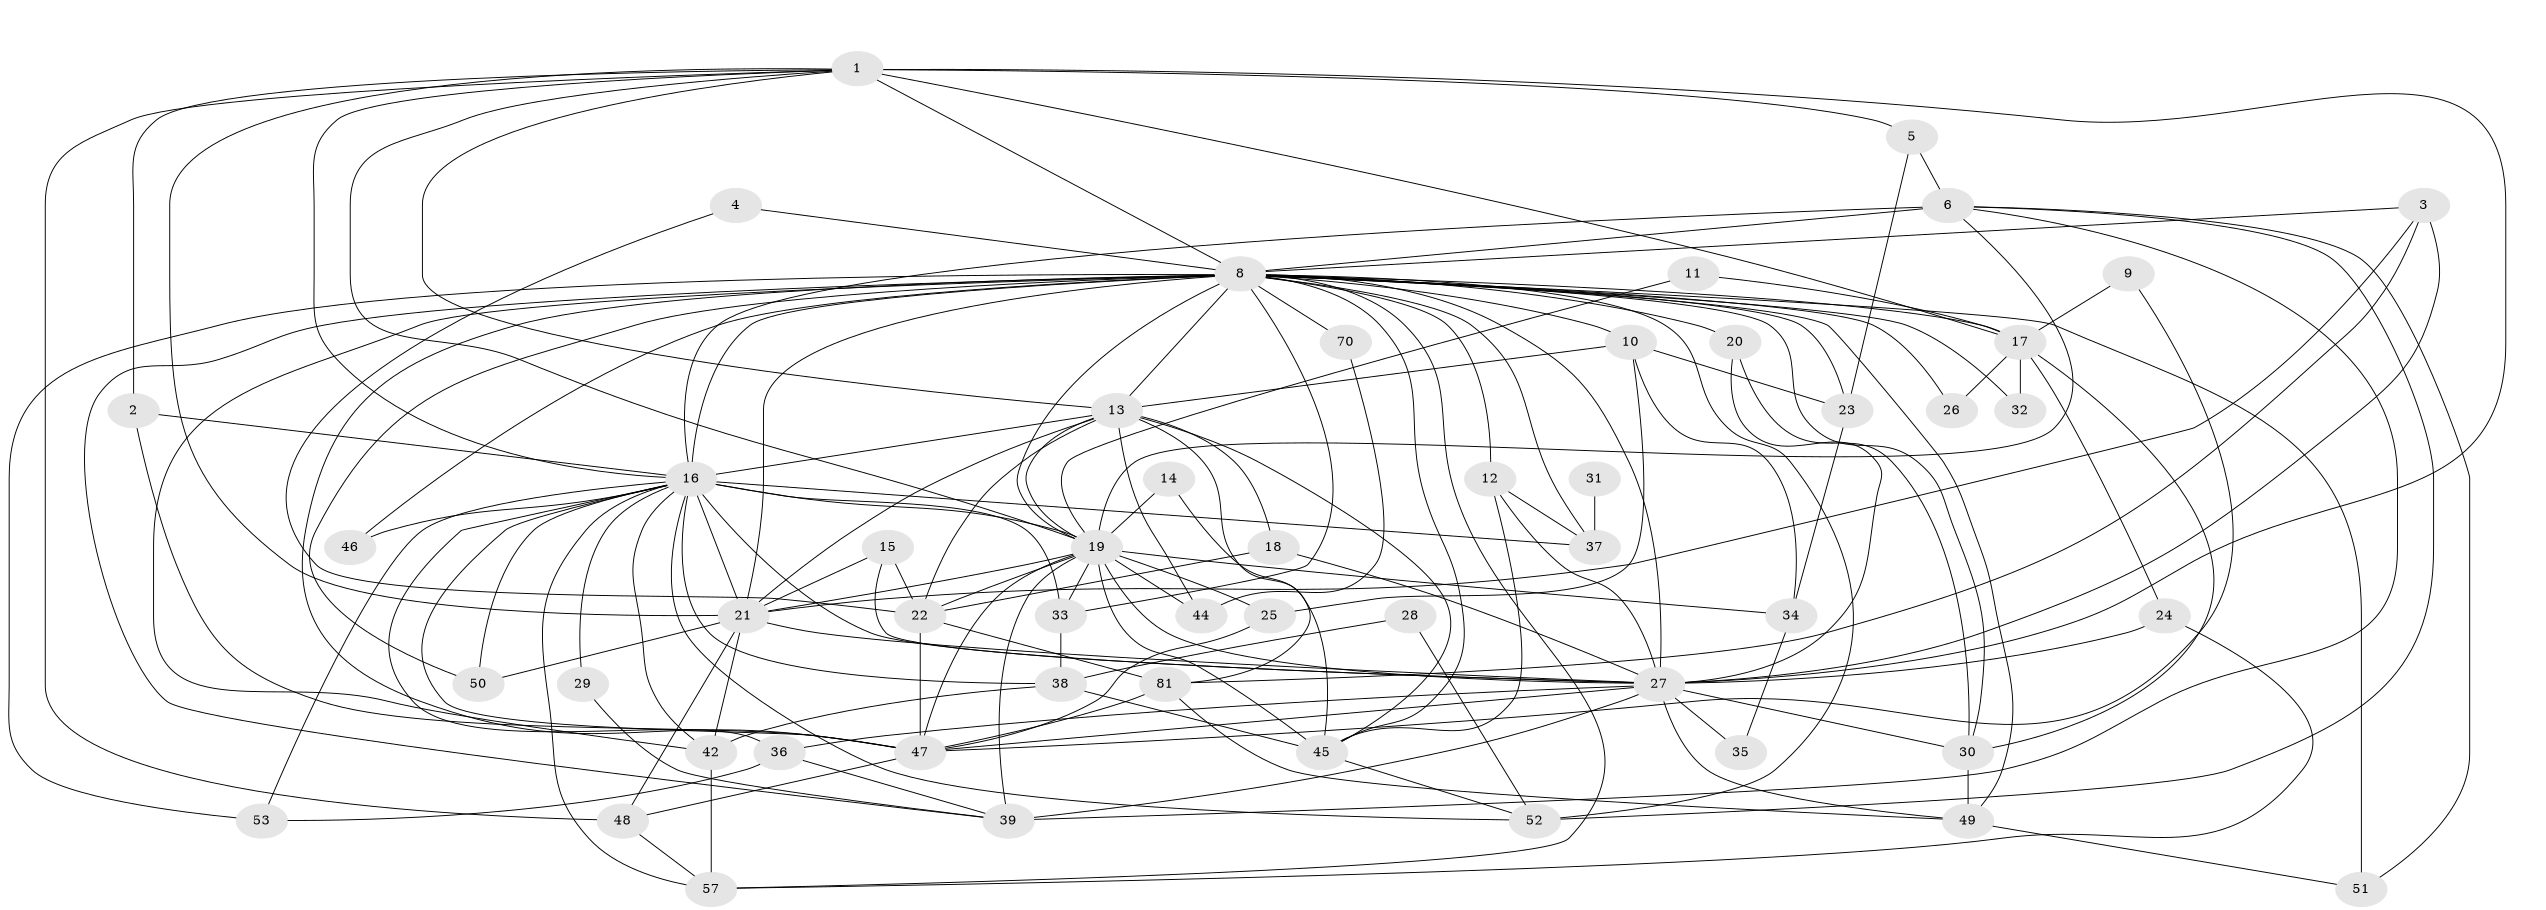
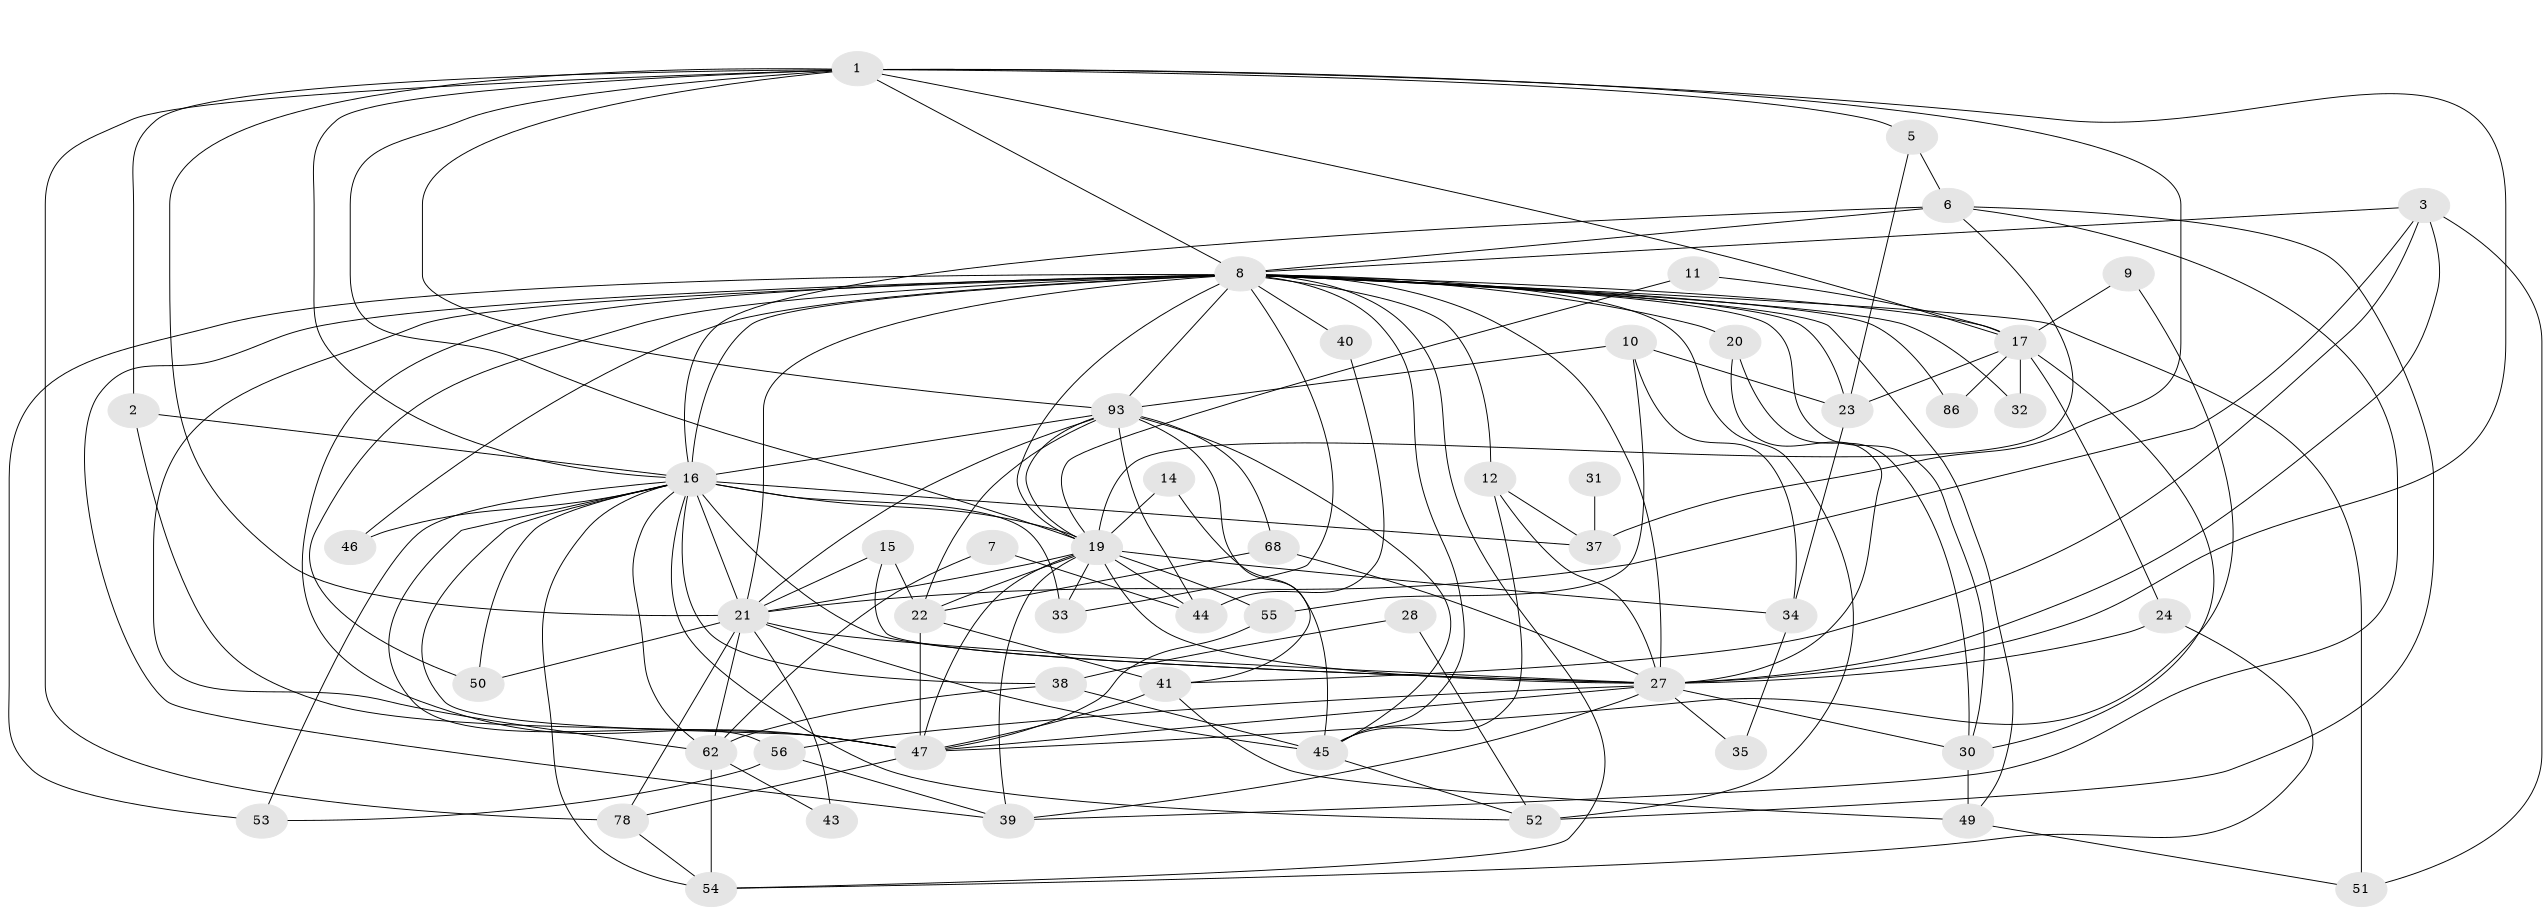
node "4": removed
edge "8" -- "10": removed
edge "8" -- "37": now "1" -- "37"
node "70": label "70" -> "40"
edge "17" -- "23": added
edge "6" -- "51": now "3" -- "51"
node "13": label "13" -> "93"
node "26": label "26" -> "86"
node "7": added
node "18": label "18" -> "68"
node "25": label "25" -> "55"
edge "33" -- "38": removed
edge "19" -- "45": now "21" -- "45"
node "29": removed
node "81": label "81" -> "41"
node "42": label "42" -> "62"
node "36": label "36" -> "56"
edge "27" -- "49": removed
node "48": label "48" -> "78"
node "43": added
node "57": label "57" -> "54"
